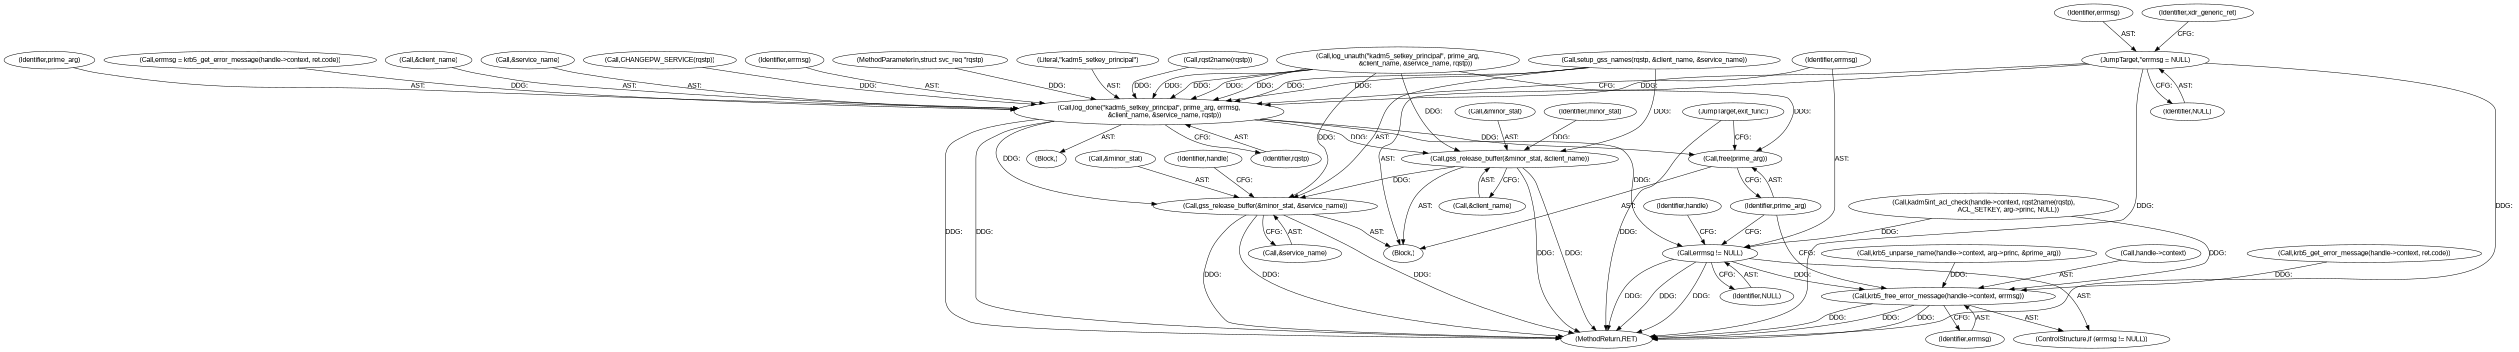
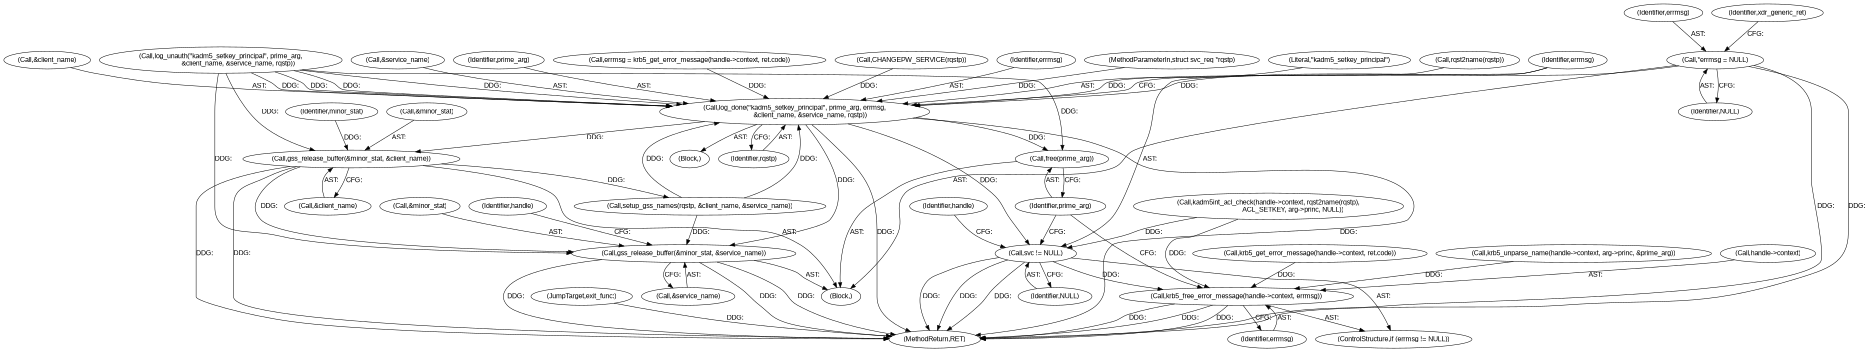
node "(JumpTarget,*errmsg = NULL)": label "(JumpTarget,*errmsg = NULL)" -> "(Call,*errmsg = NULL)"
edge "(Call,setup_gss_names(rqstp, &client_name, &service_name))" -> "(Call,gss_release_buffer(&minor_stat, &client_name))": reversed
edge "(JumpTarget,exit_func:)" -> "(Call,free(prime_arg))": removed, label "CFG:"
edge "(Call,setup_gss_names(rqstp, &client_name, &service_name))" -> "(Call,gss_release_buffer(&minor_stat, &service_name))": label "AST: " -> "DDG: "
node "(Call,errmsg != NULL)": label "(Call,errmsg != NULL)" -> "(Call,svc != NULL)"
